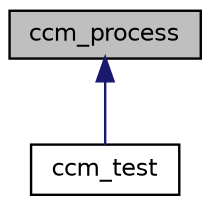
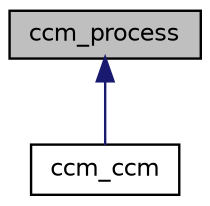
node "ccm_test": label "ccm_test" -> "ccm_ccm"
